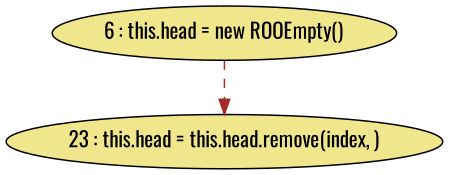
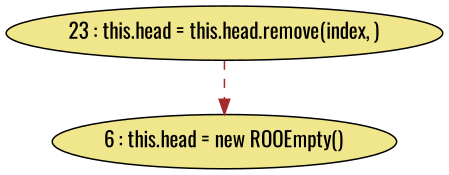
edge "6 : this.head = new ROOEmpty()" -> "23 : this.head = this.head.remove(index, )": reversed
